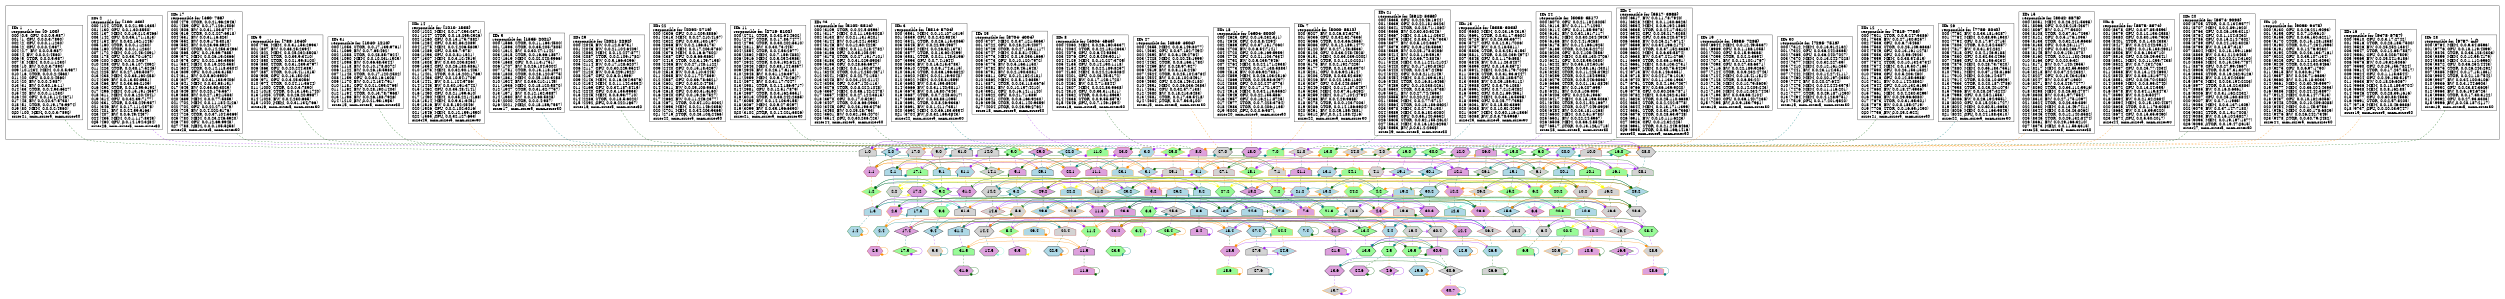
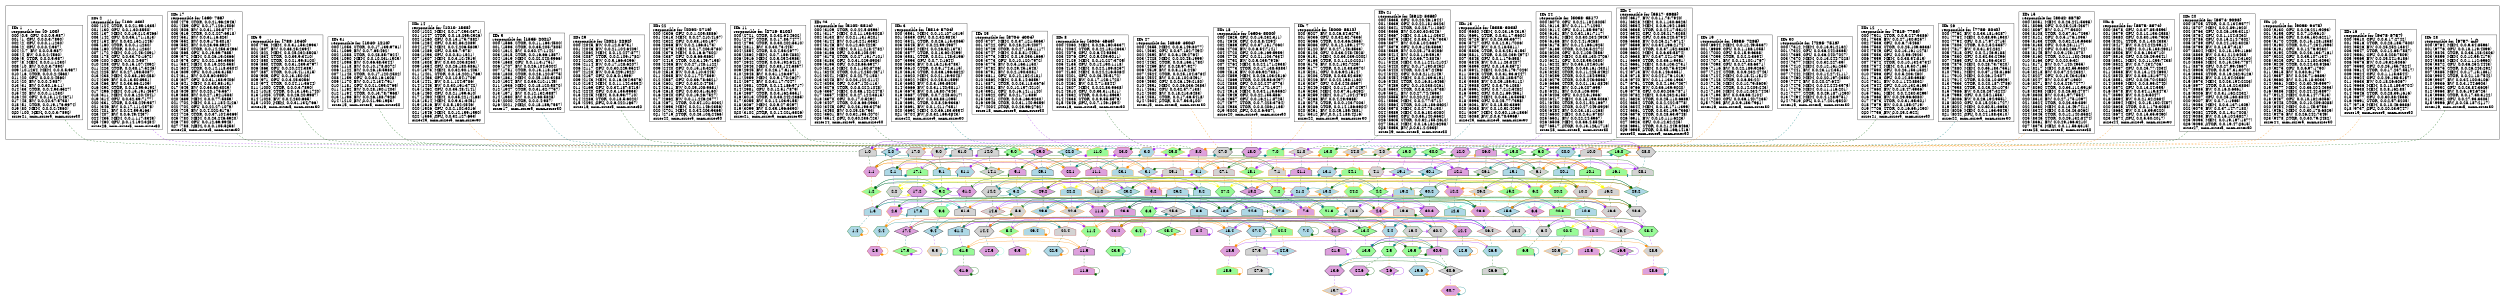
edge "13.5" -- "13.6": color purple -> darkorange
